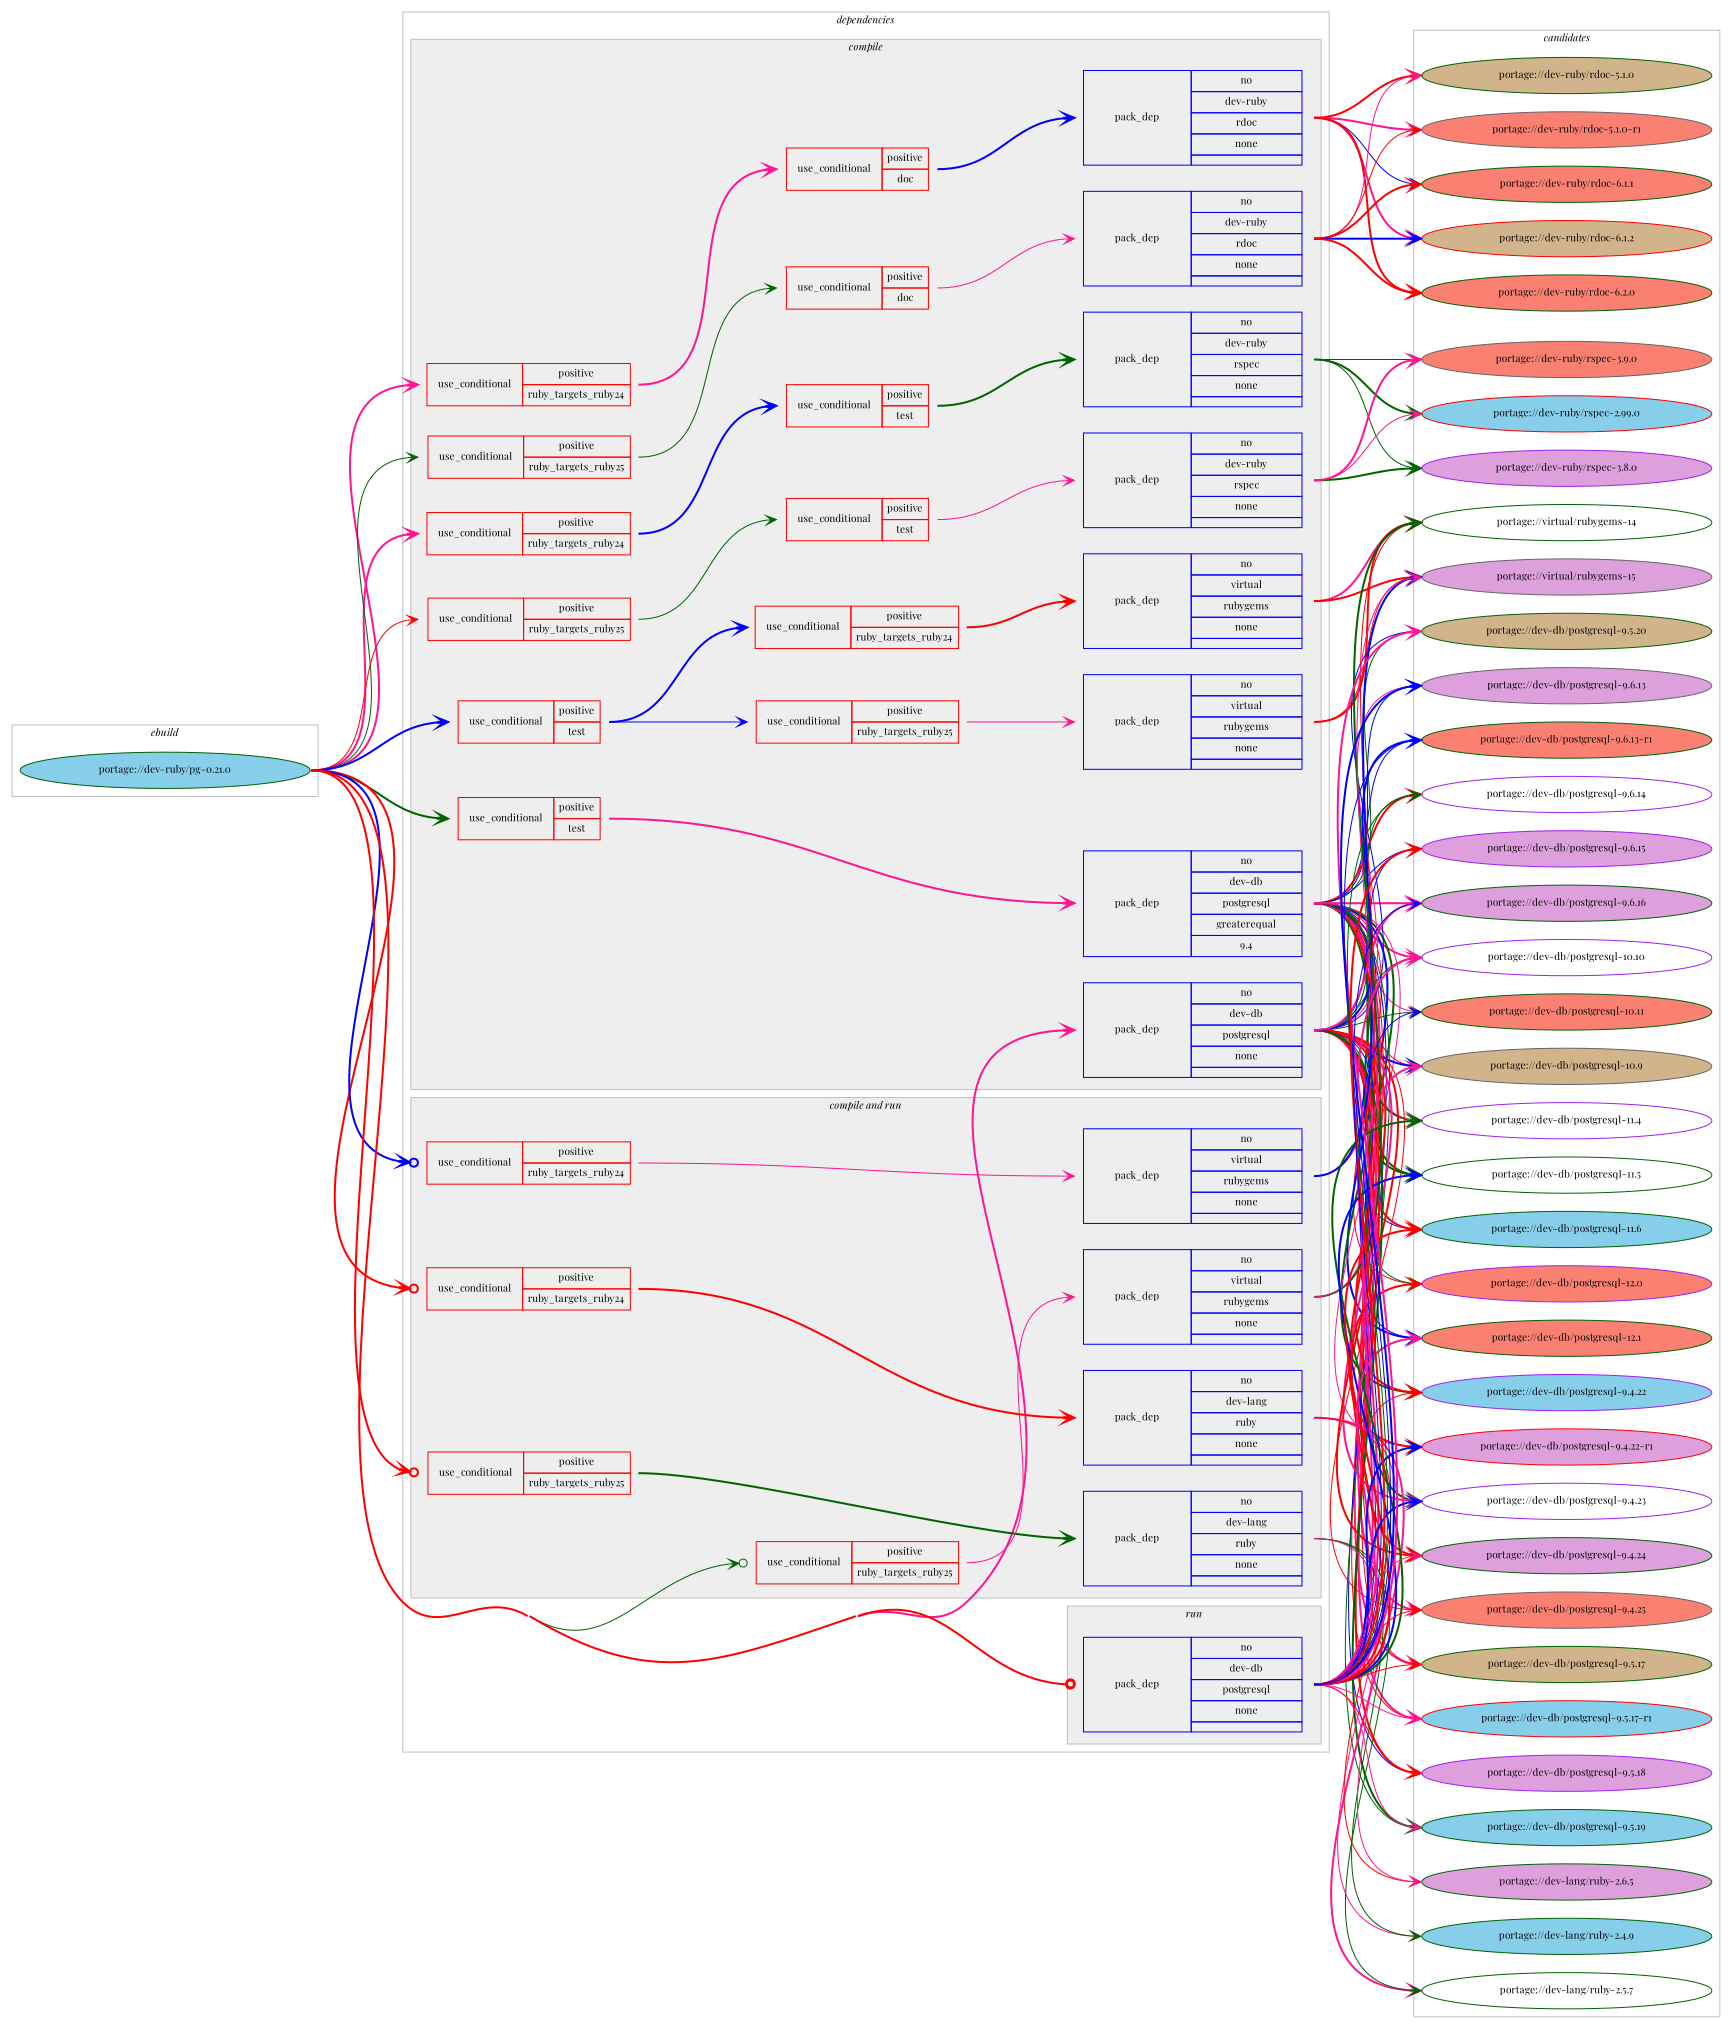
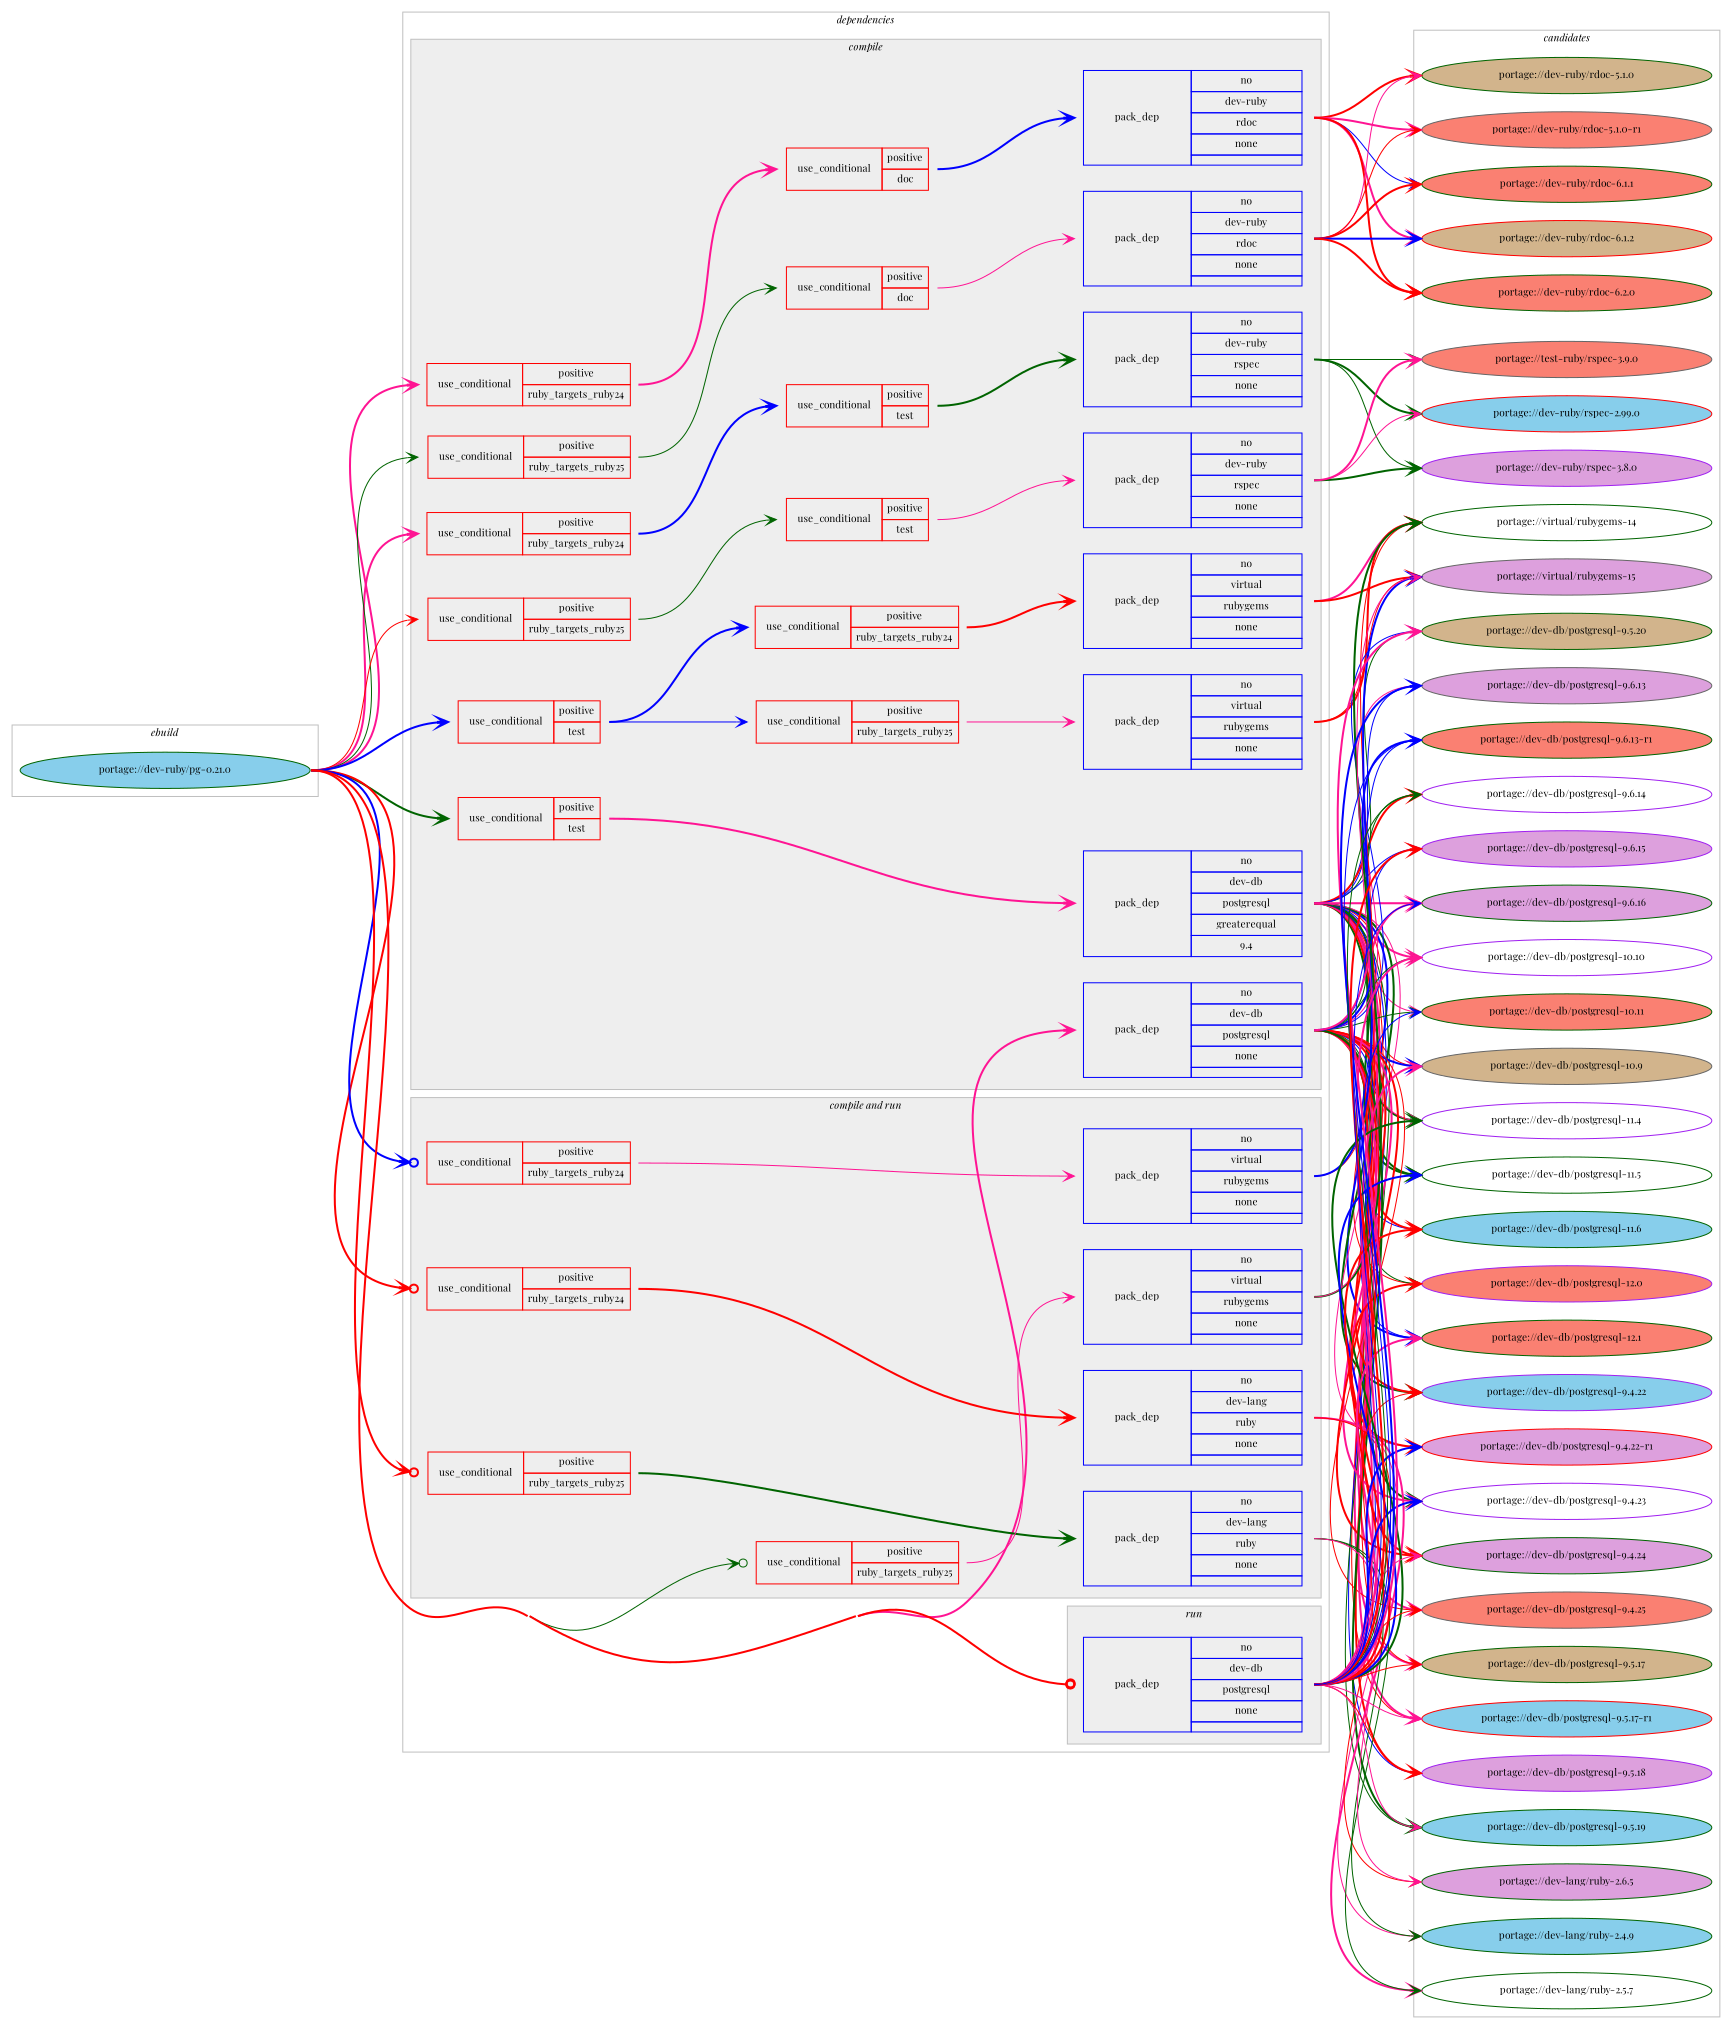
node "portage://dev-ruby/rspec-3.9.0": label "portage://dev-ruby/rspec-3.9.0" -> "portage://test-ruby/rspec-3.9.0"
